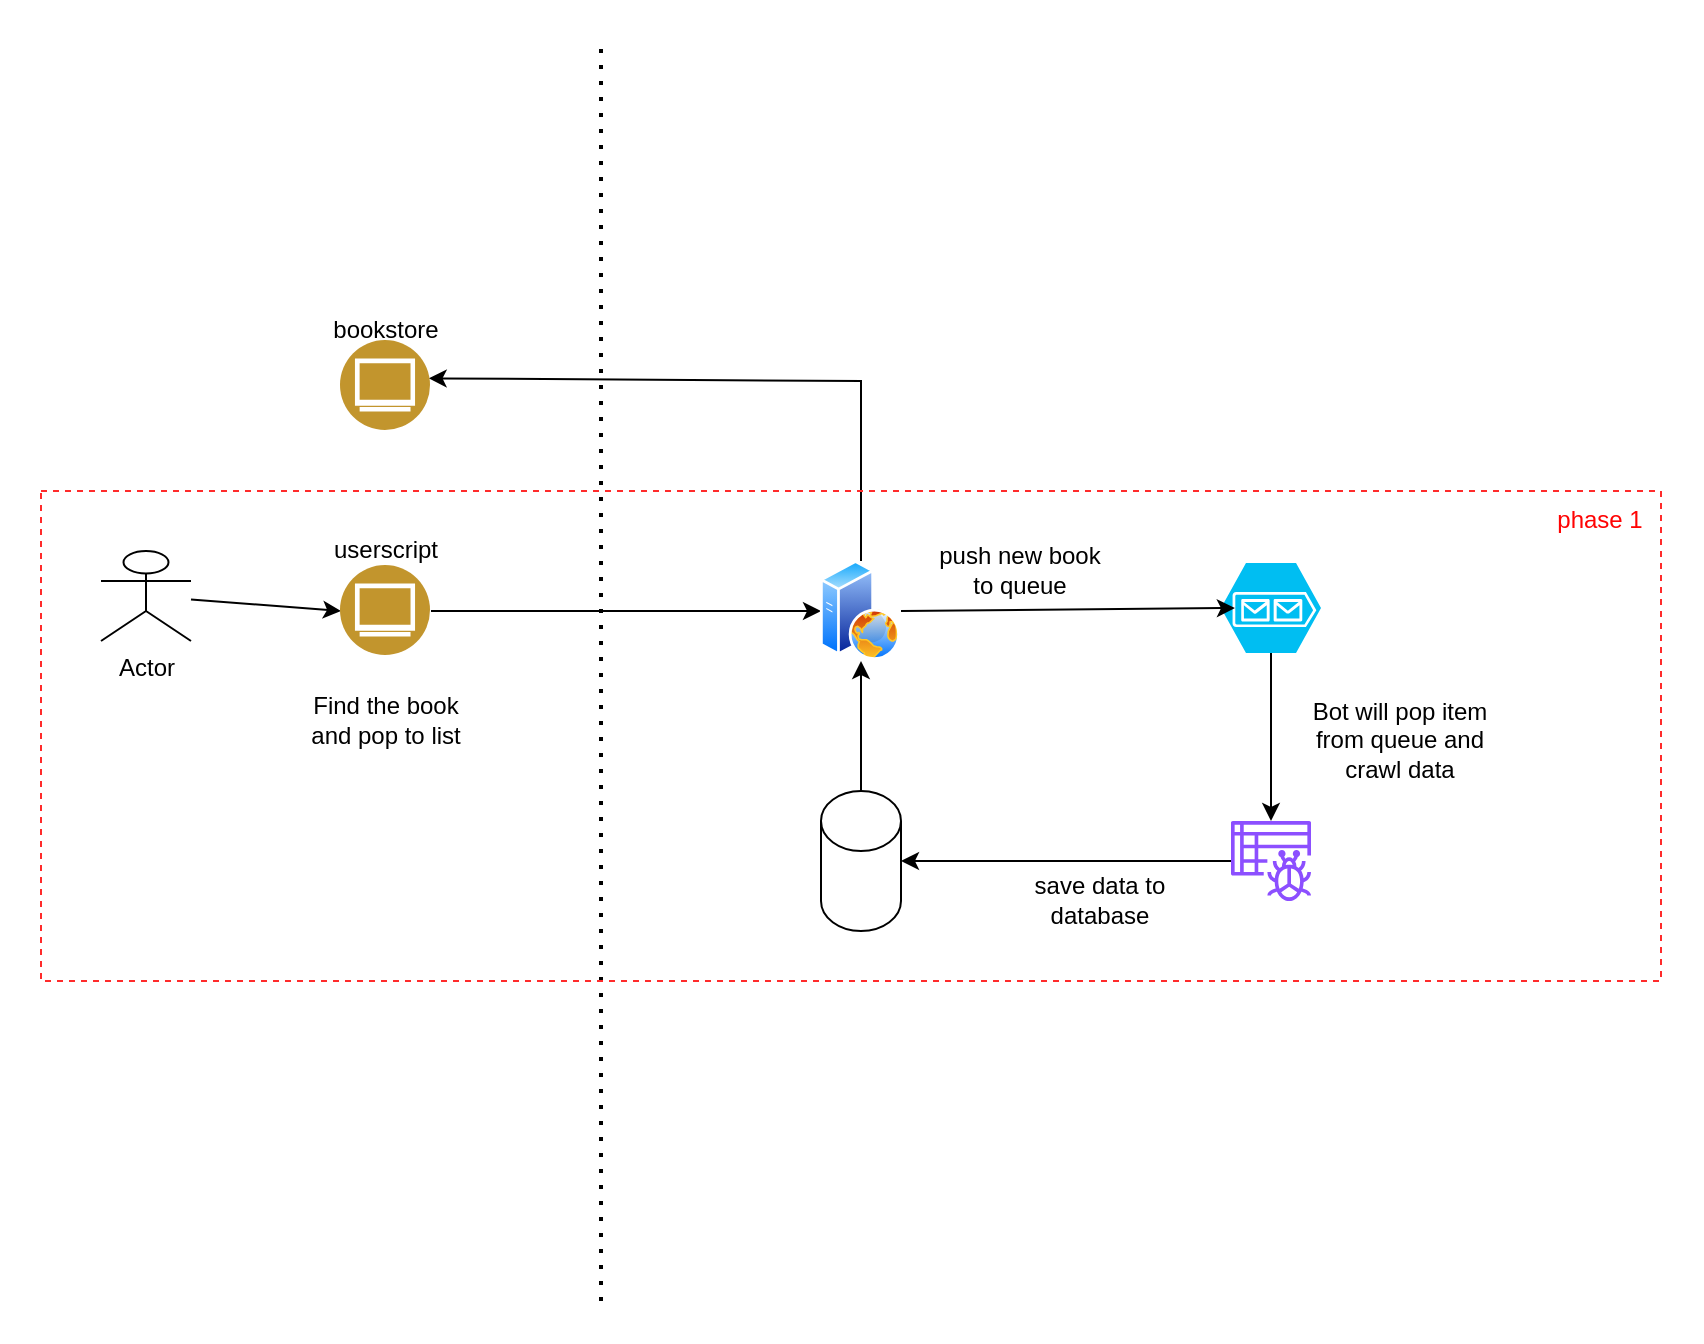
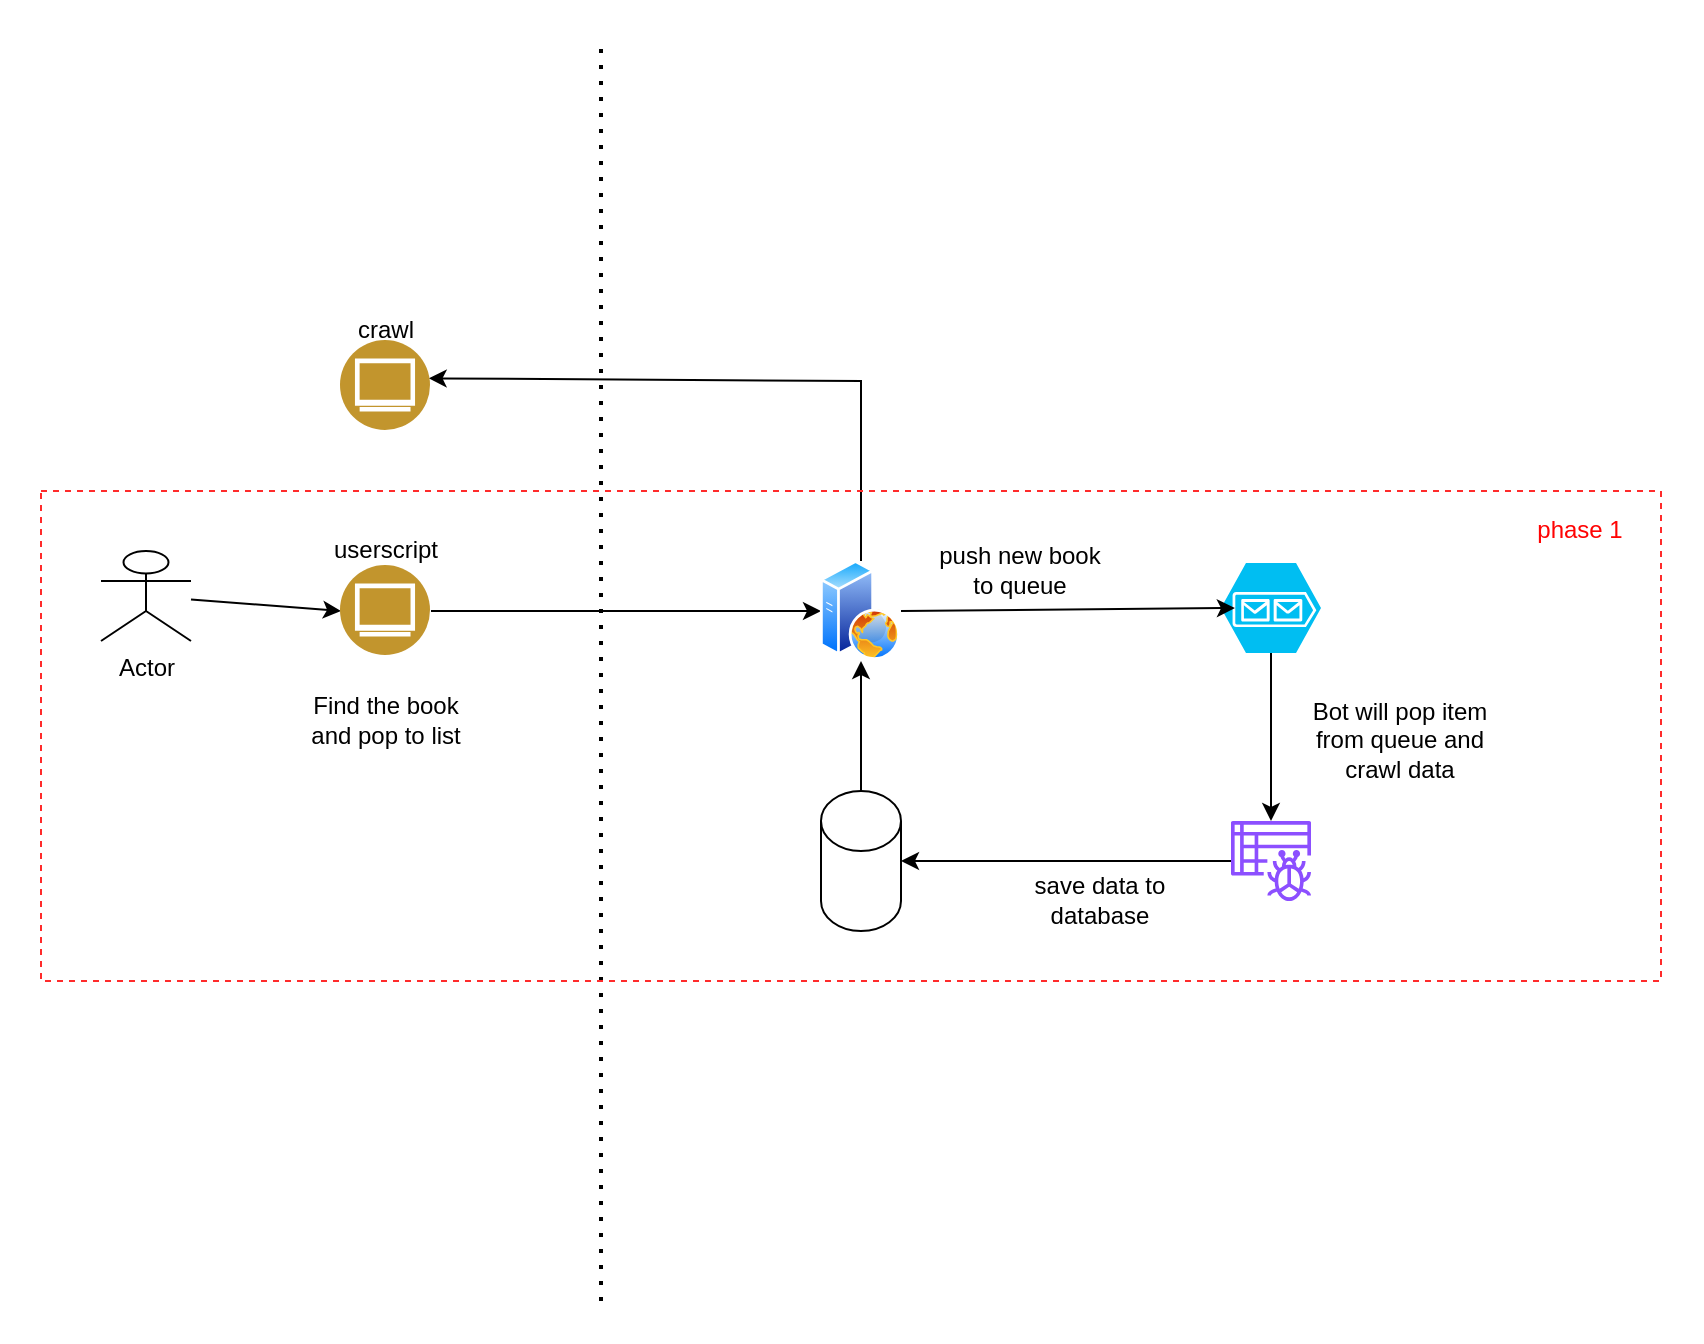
node "bookstore": label "bookstore" -> "crawl"
node "phase 1": moved (1601, 521) -> (1581, 531)
